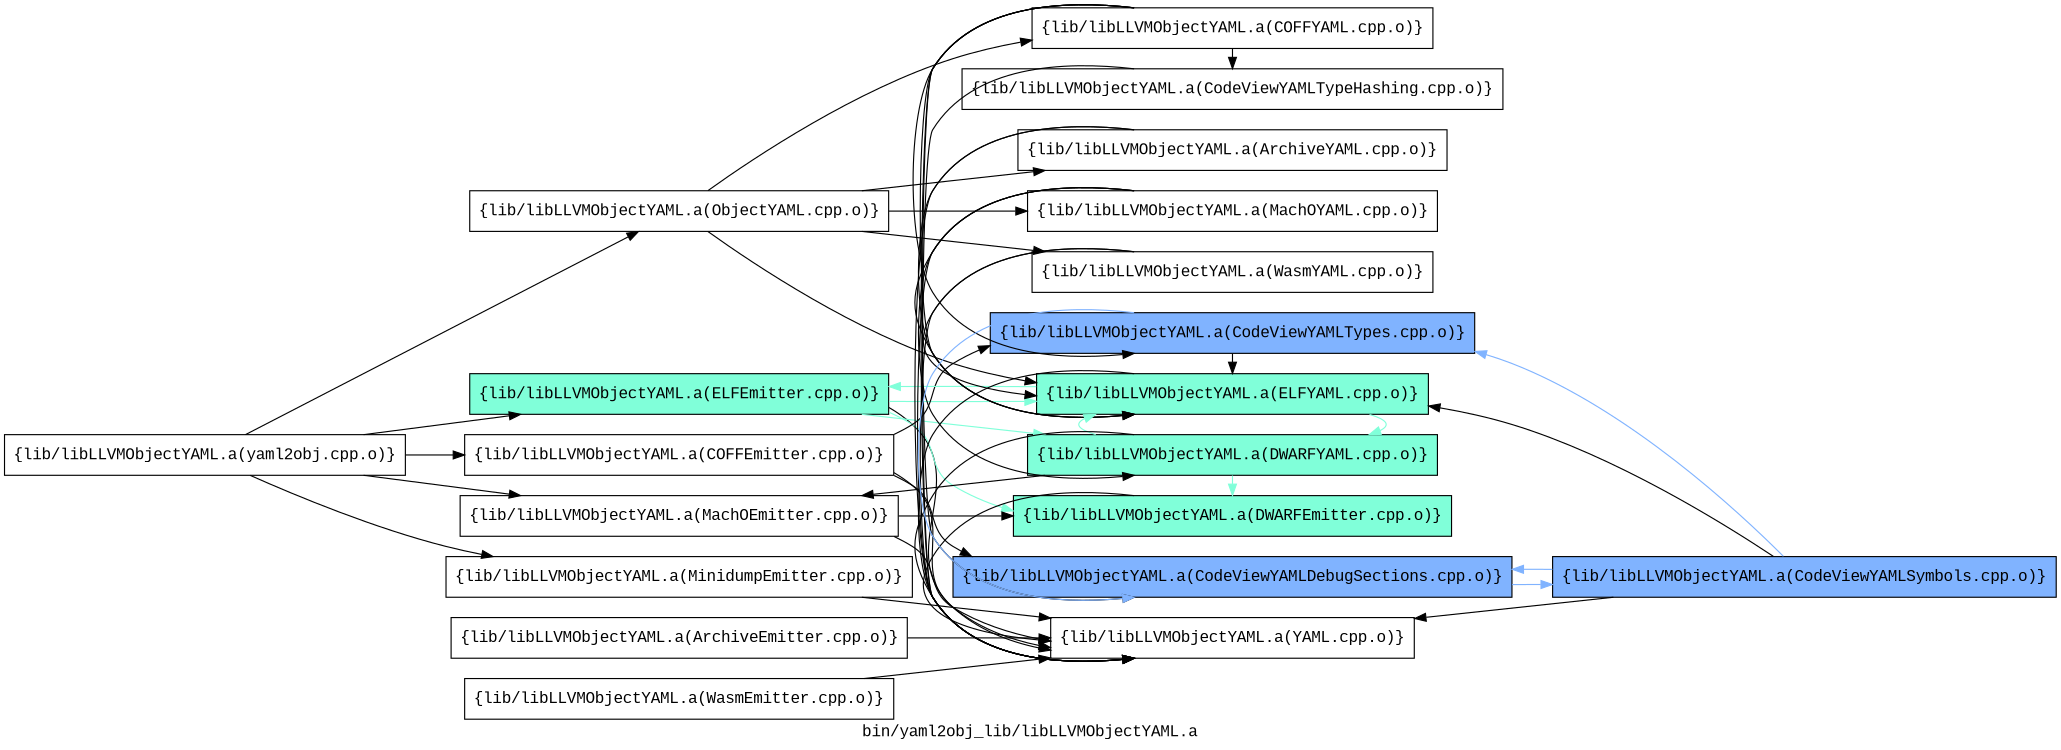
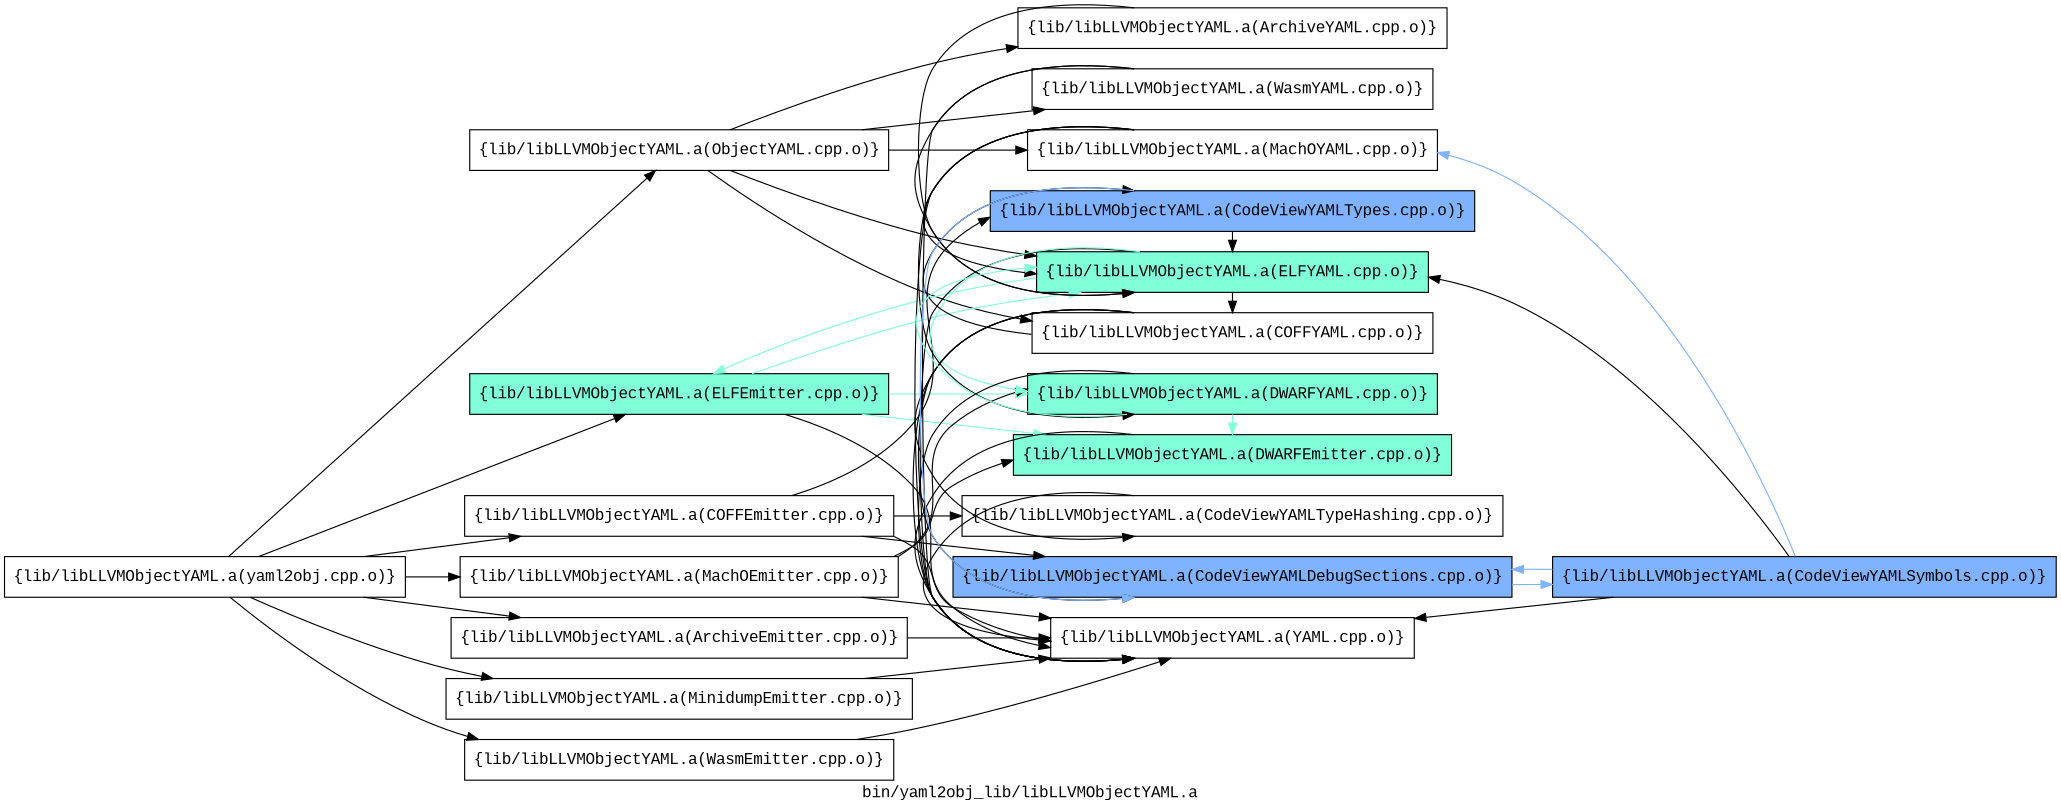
edge "{lib/libLLVMObjectYAML.a(COFFYAML.cpp.o)}" -> "{lib/libLLVMObjectYAML.a(ELFYAML.cpp.o)}": reversed
edge "{lib/libLLVMObjectYAML.a(ArchiveYAML.cpp.o)}" -> "{lib/libLLVMObjectYAML.a(YAML.cpp.o)}": removed
edge "{lib/libLLVMObjectYAML.a(CodeViewYAMLSymbols.cpp.o)}" -> "{lib/libLLVMObjectYAML.a(CodeViewYAMLTypes.cpp.o)}": now "{lib/libLLVMObjectYAML.a(CodeViewYAMLSymbols.cpp.o)}" -> "{lib/libLLVMObjectYAML.a(MachOYAML.cpp.o)}"
edge "{lib/libLLVMObjectYAML.a(DWARFYAML.cpp.o)}" -> "{lib/libLLVMObjectYAML.a(MachOEmitter.cpp.o)}": reversed
edge "{lib/libLLVMObjectYAML.a(COFFEmitter.cpp.o)}" -> "{lib/libLLVMObjectYAML.a(CodeViewYAMLTypeHashing.cpp.o)}": added
edge "{lib/libLLVMObjectYAML.a(yaml2obj.cpp.o)}" -> "{lib/libLLVMObjectYAML.a(ArchiveEmitter.cpp.o)}": added
edge "{lib/libLLVMObjectYAML.a(yaml2obj.cpp.o)}" -> "{lib/libLLVMObjectYAML.a(WasmEmitter.cpp.o)}": added
